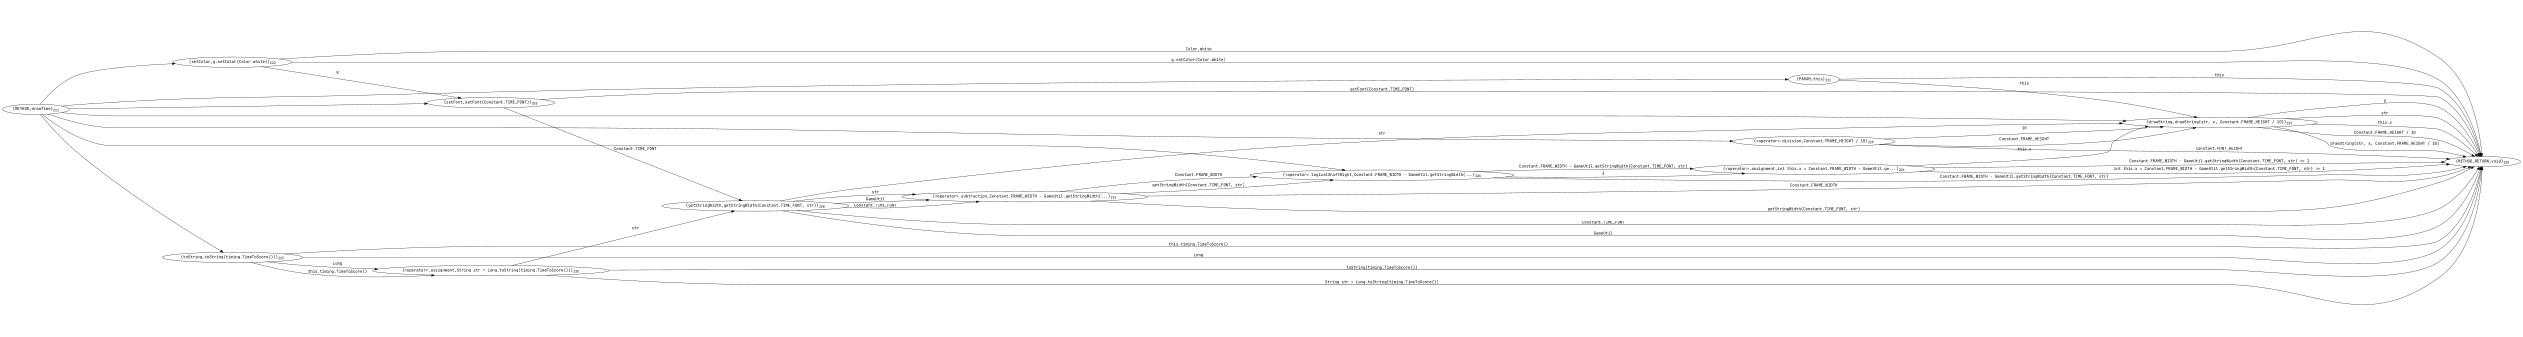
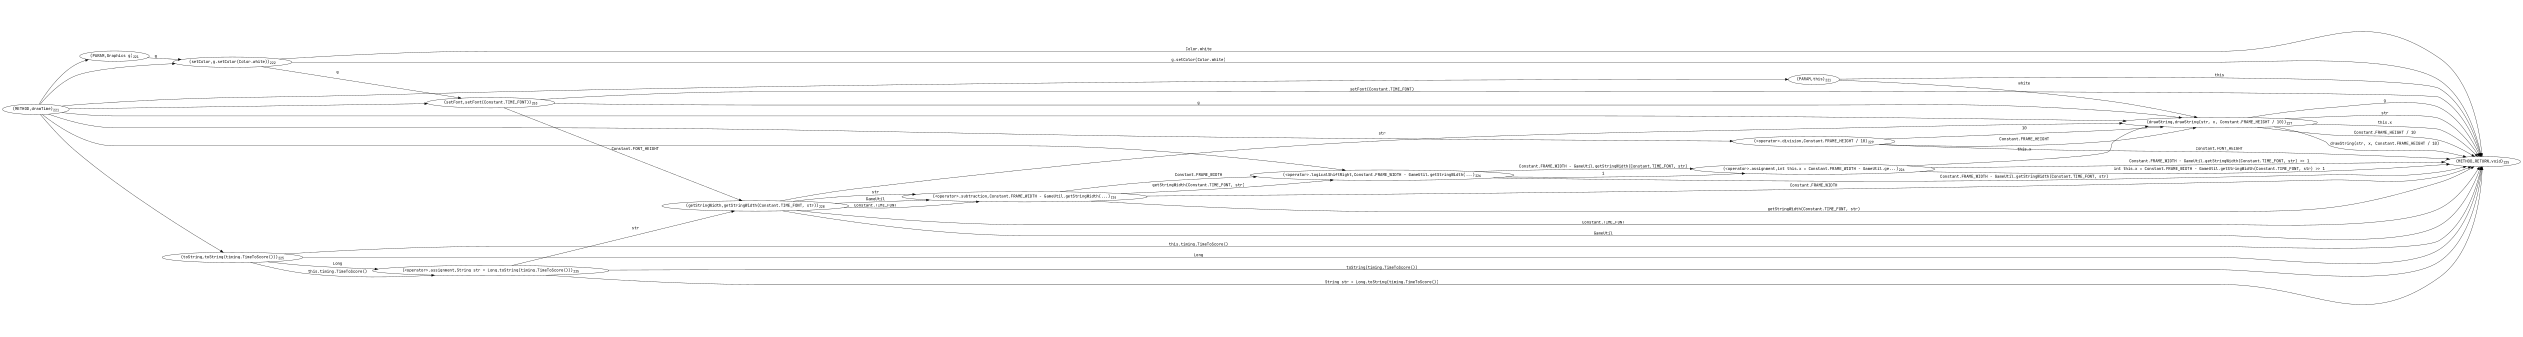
node "(PARAM,Graphics g)": added
edge "(PARAM,this)" -> "(drawString,drawString(str, x, Constant.FRAME_HEIGHT / 10))": label "this" -> "white"
edge "(setFont,setFont(Constant.TIME_FONT))" -> "(drawString,drawString(str, x, Constant.FRAME_HEIGHT / 10))": added, label "g"
edge "(setFont,setFont(Constant.TIME_FONT))" -> "(getStringWidth,getStringWidth(Constant.TIME_FONT, str))": label "Constant.TIME_FONT" -> "Constant.FONT_HEIGHT"
